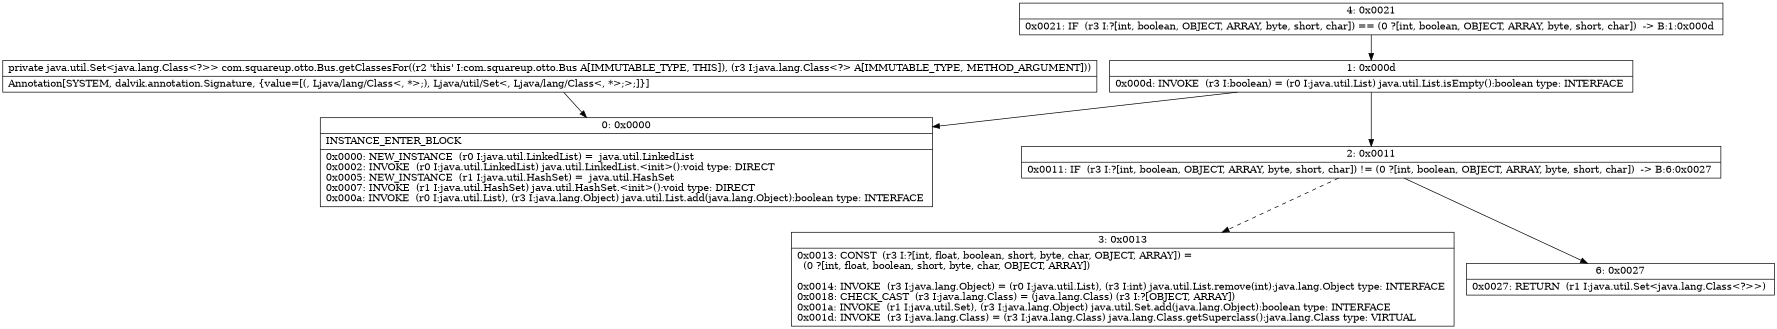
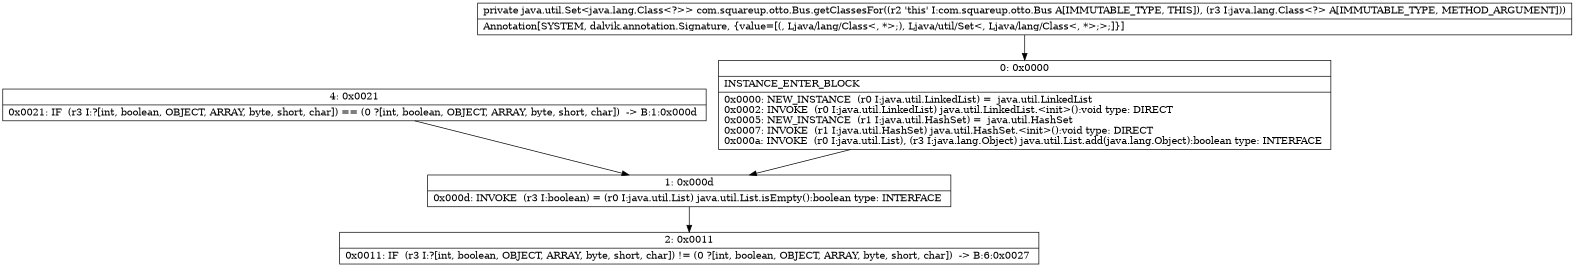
edge "1: 0x000d" -> "0: 0x0000": reversed
node "3: 0x0013": removed
node "6: 0x0027": removed
